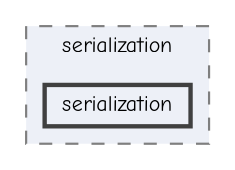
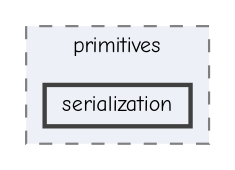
cluster "serialization": label "serialization" -> "primitives"
